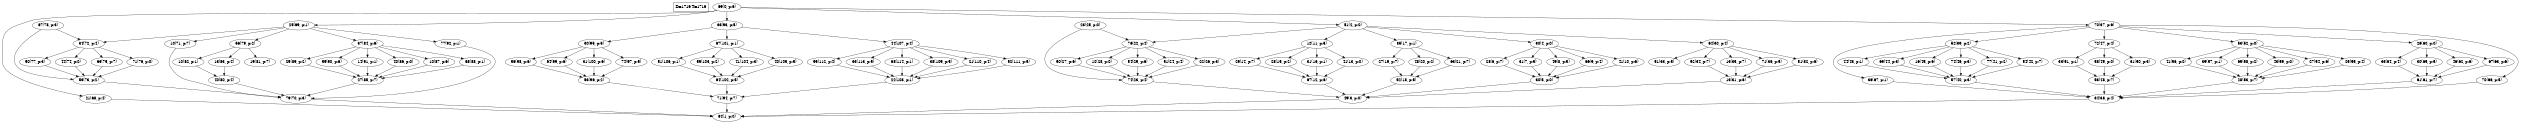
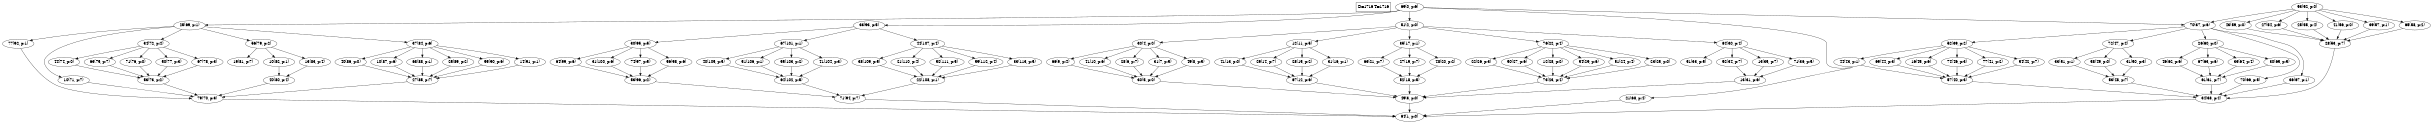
edge "67(78, p:3)" -> "34(72, p:4)": reversed
edge "23(25, p:0)" -> "76(22, p:4)": reversed
edge "70(37, p:6)" -> "53(52, p:0)": reversed
node "68(114, p:1)": removed
node "51(32, p:6)": removed
node "74(23, p:4)": label "74(23, p:4)" -> "73(23, p:4)"
